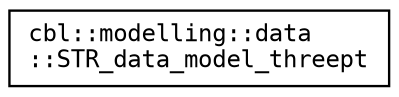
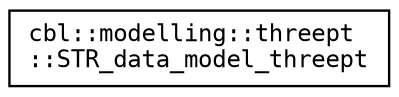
node "cbl::modelling::data ::STR_data_model_threept": label "cbl::modelling::data ::STR_data_model_threept" -> "cbl::modelling::threept ::STR_data_model_threept"
